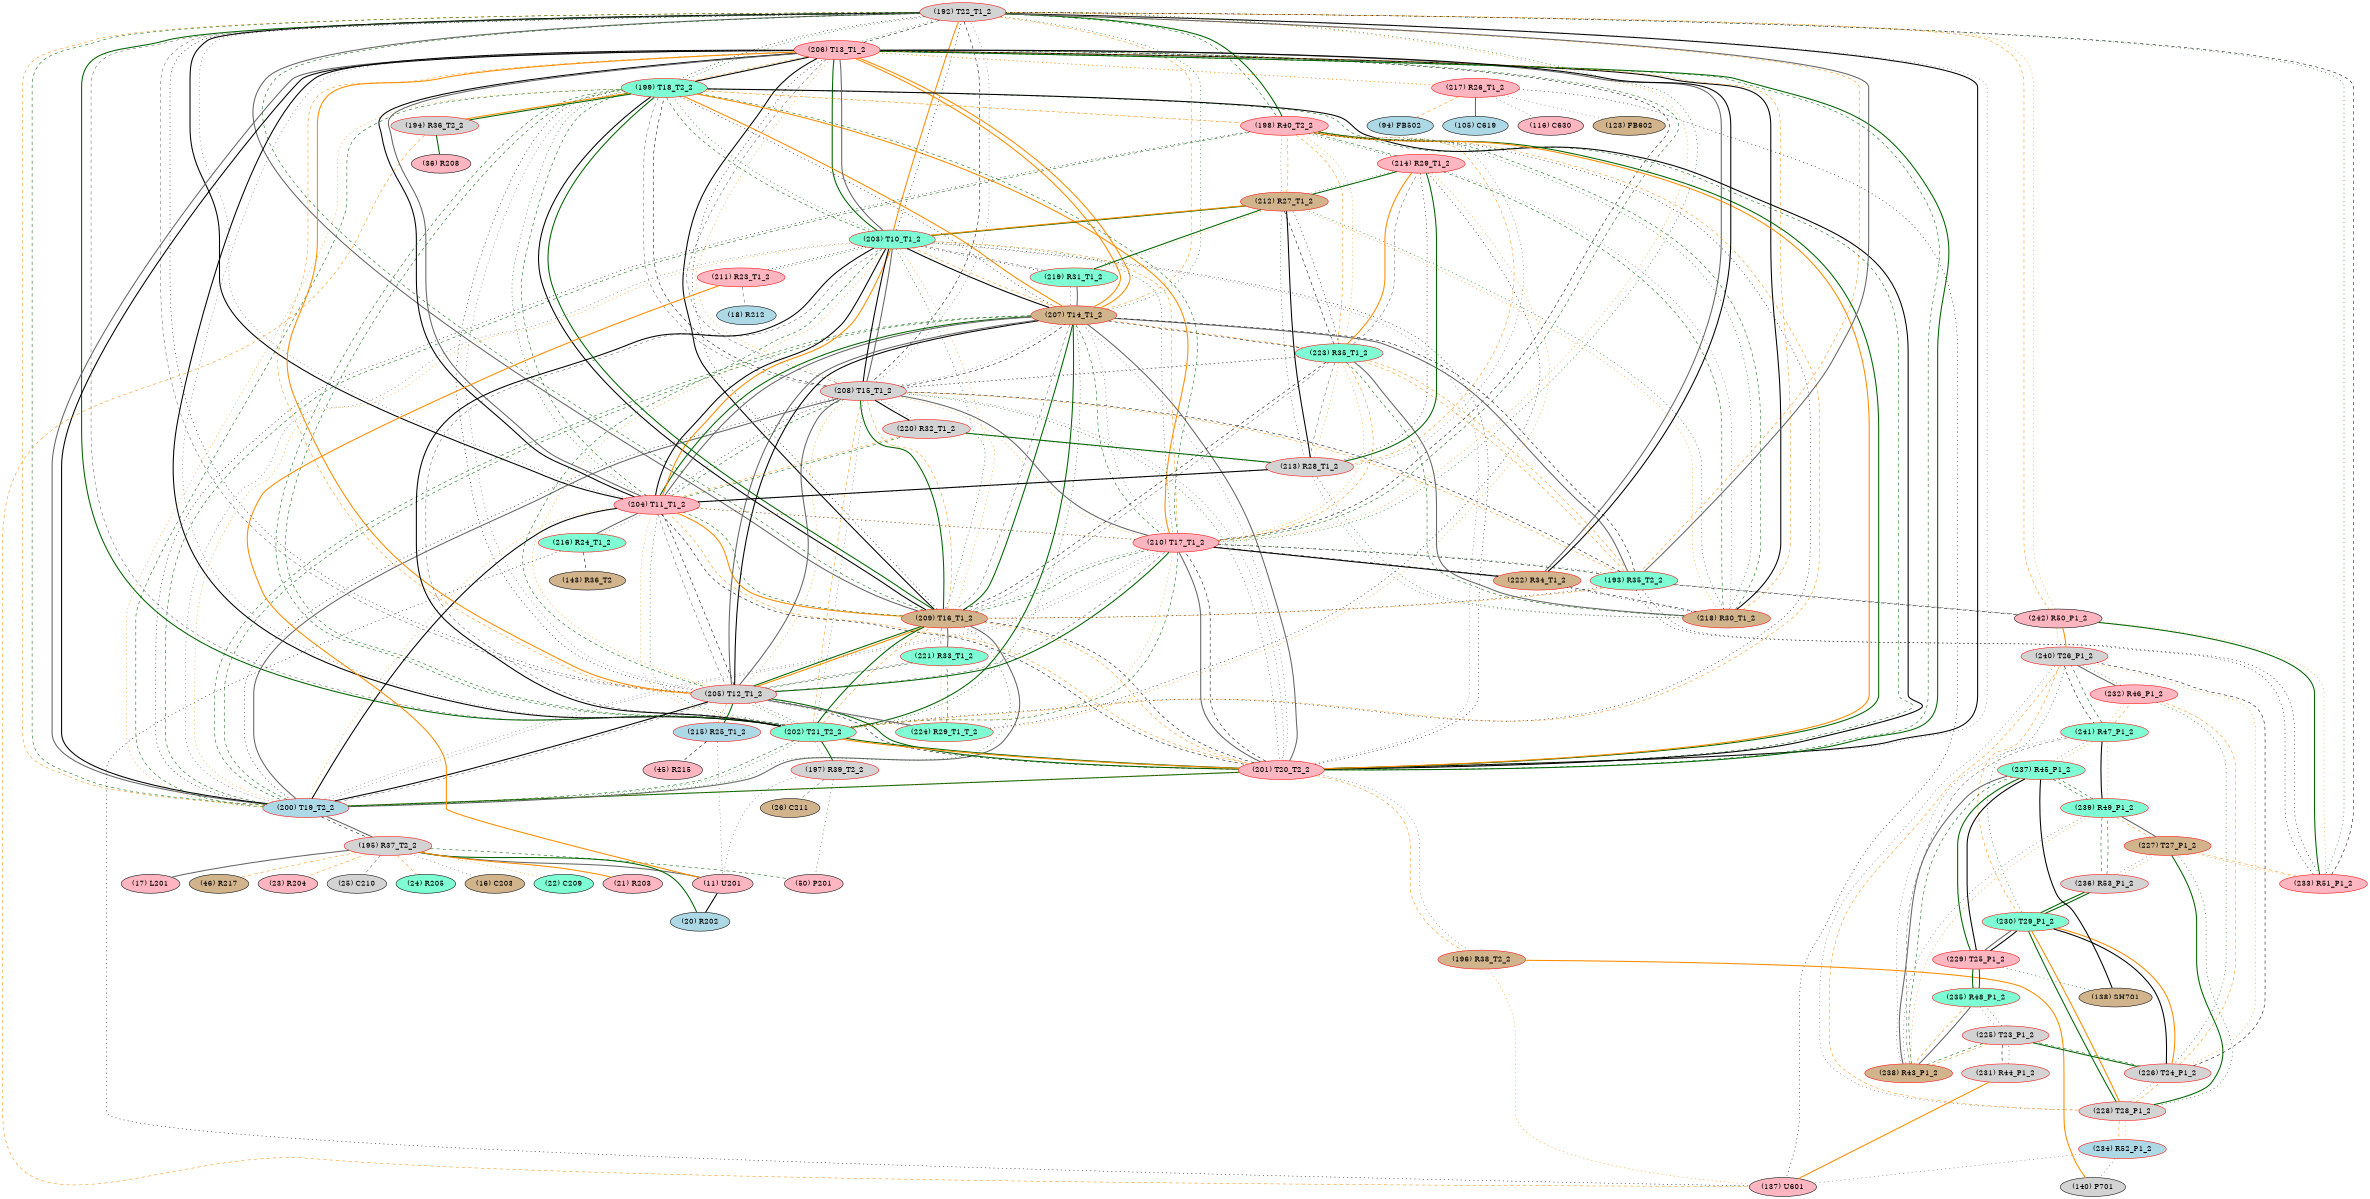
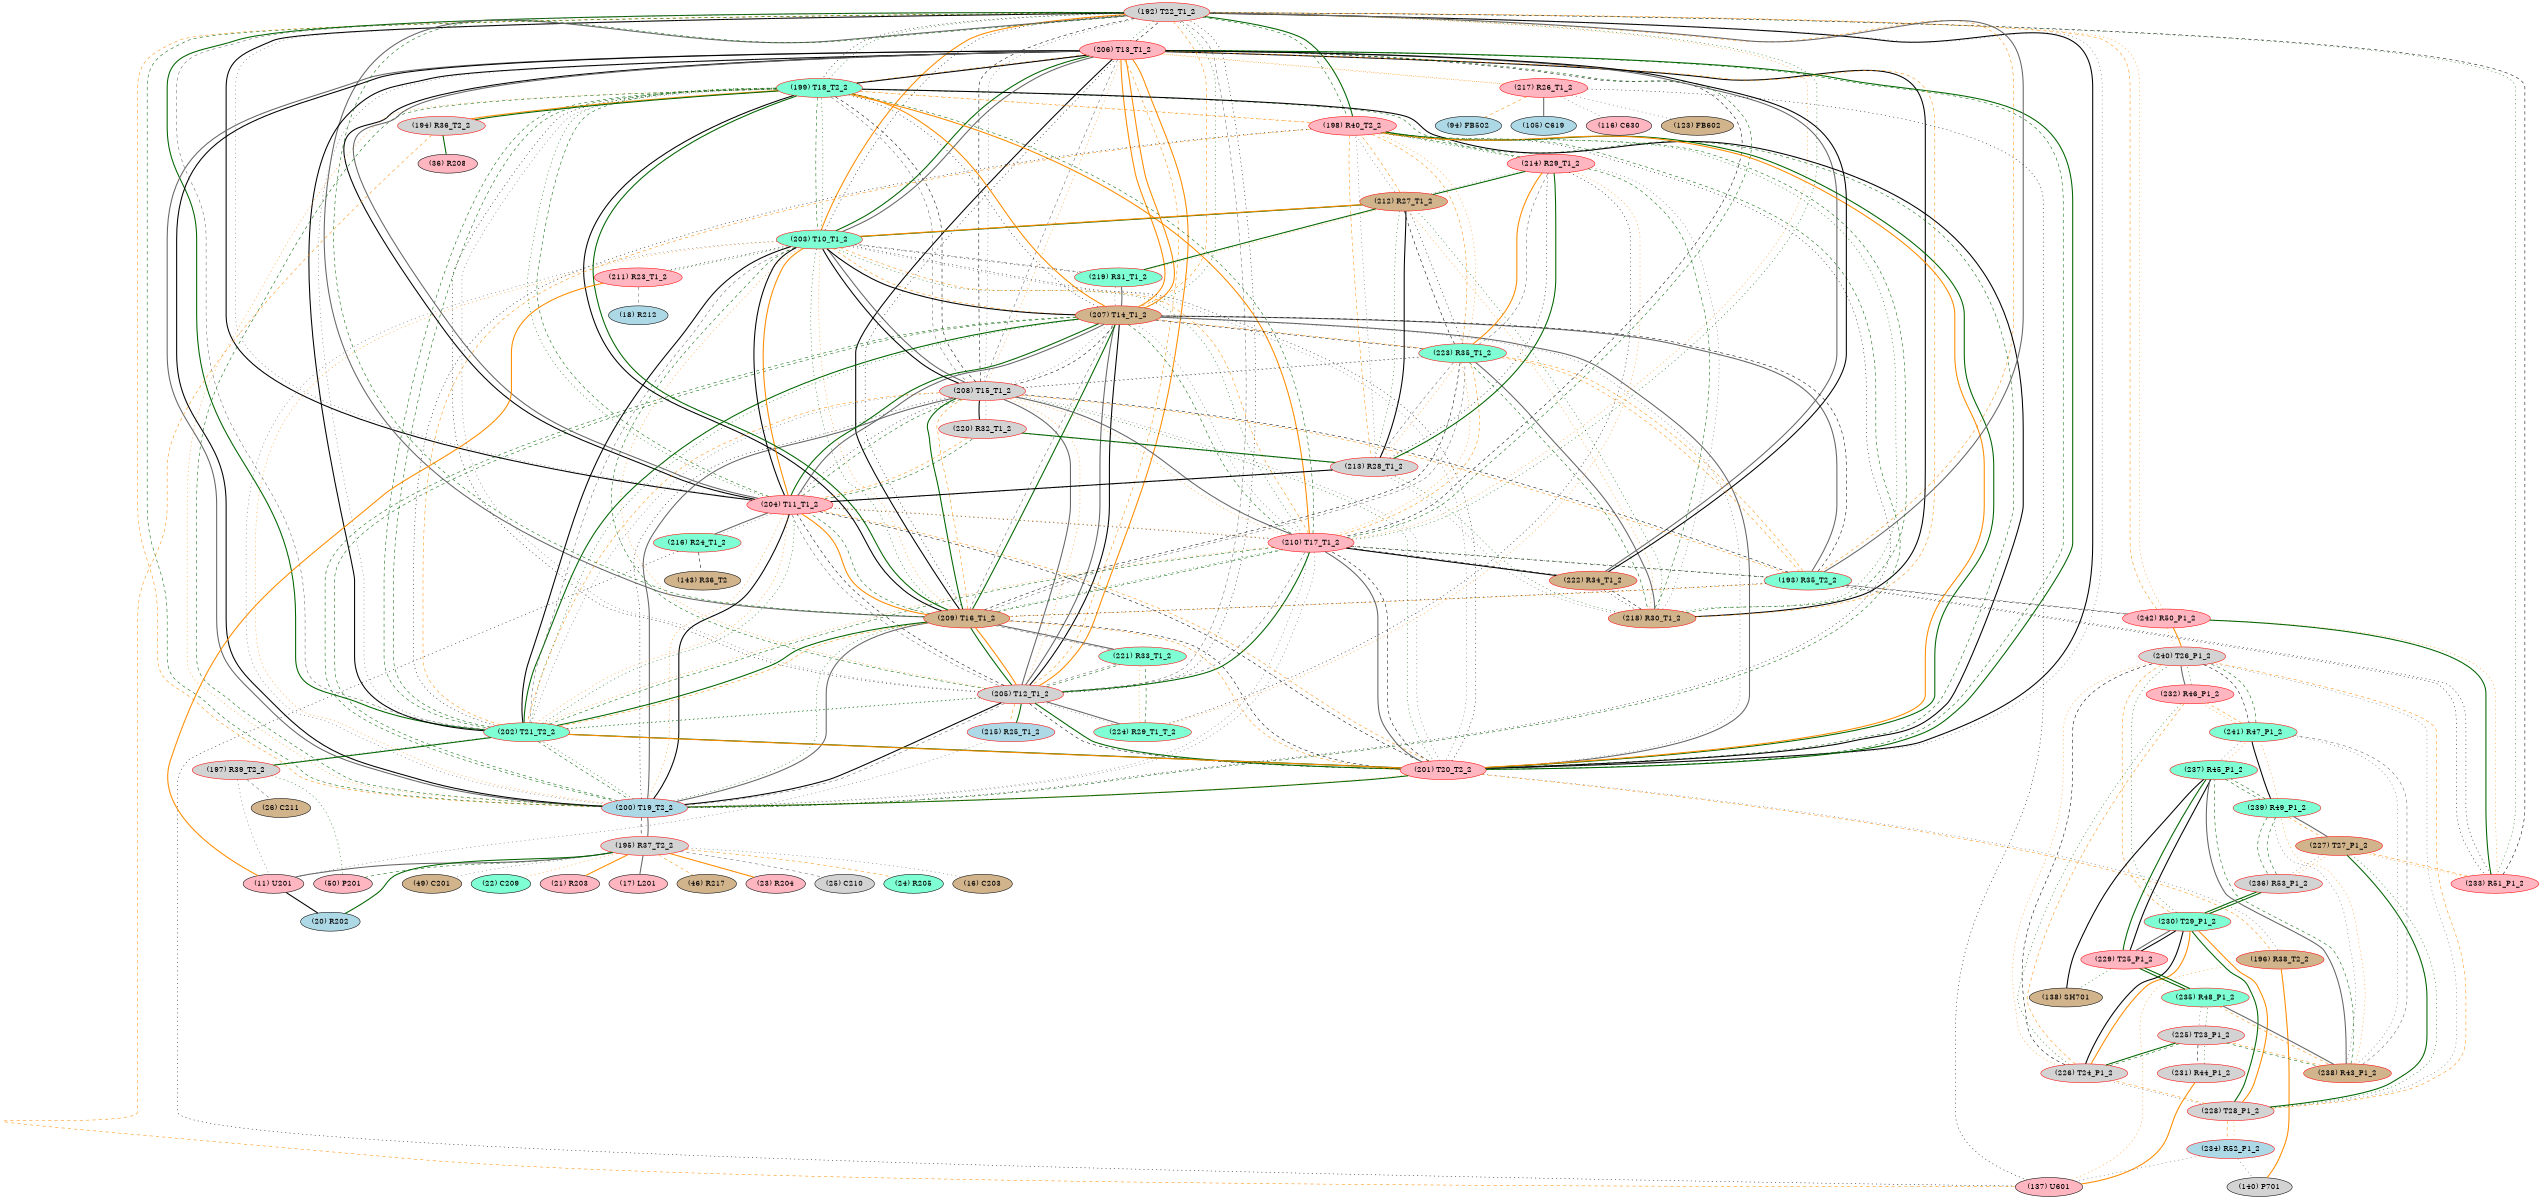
node "(242) R50_P1_2": color black -> red
node "(45) R215": removed
edge "(195) R37_T2_2" -- "(23) R204": style dashed -> bold
node "(49) C201": added
